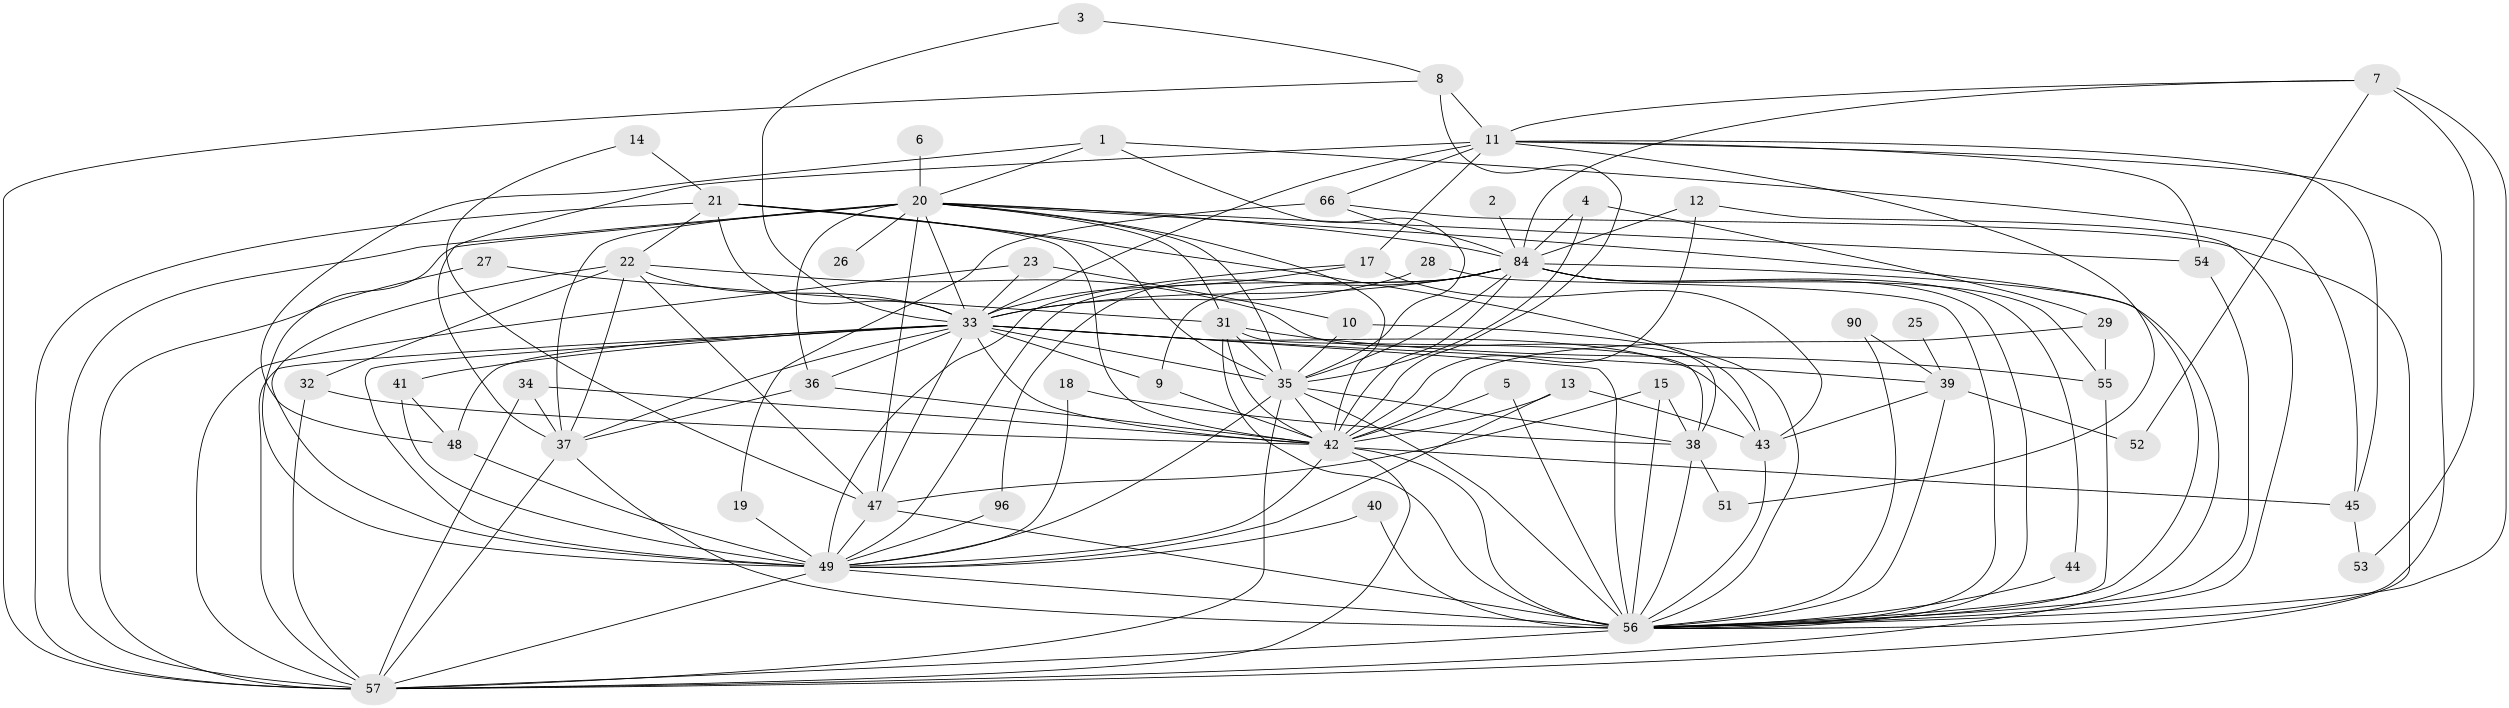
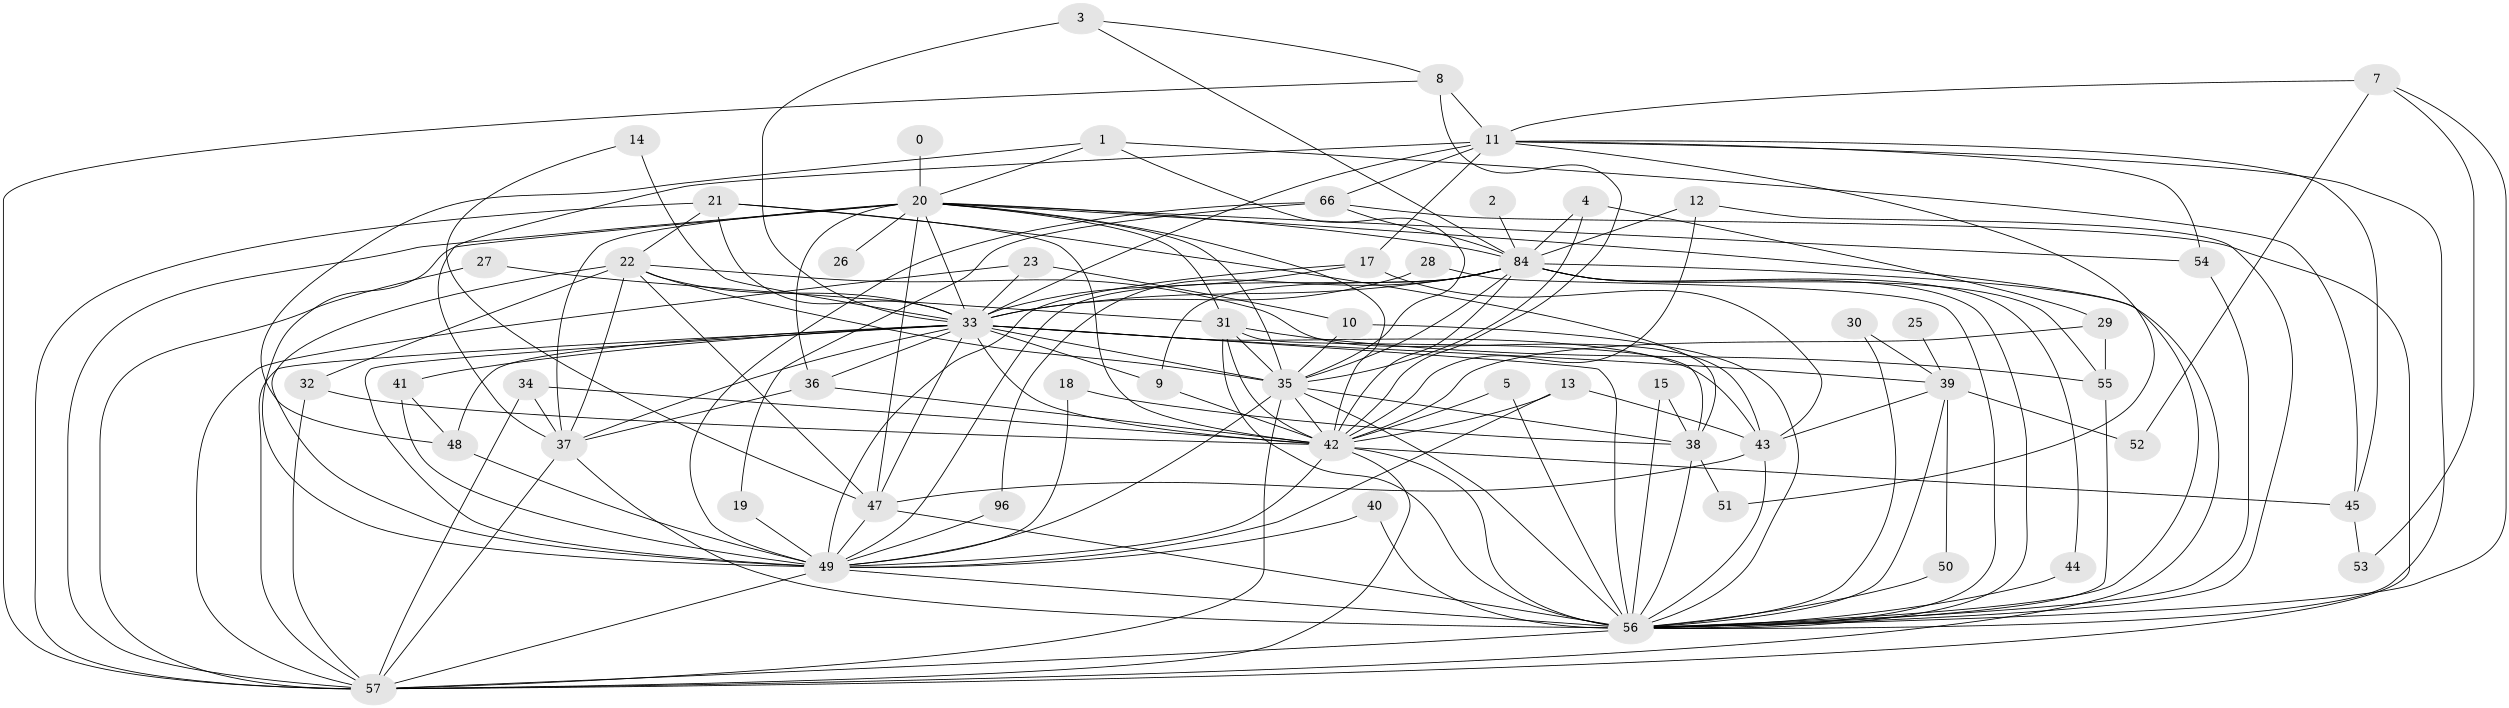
edge "7" -- "84": now "3" -- "84"
node "6": label "6" -> "0"
edge "14" -- "21": now "14" -- "33"
edge "21" -- "35": now "22" -- "35"
edge "66" -- "49": added
node "90": label "90" -> "30"
edge "15" -- "47": now "43" -- "47"
node "50": added
